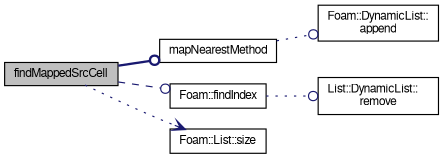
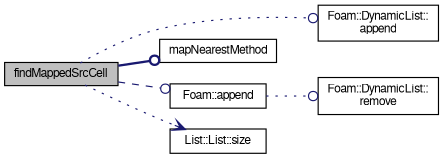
edge "mapNearestMethod" -> "Foam::DynamicList:: append": now "findMappedSrcCell" -> "Foam::DynamicList:: append"
node "Foam::findIndex": label "Foam::findIndex" -> "Foam::append"
node "List::DynamicList:: remove": label "List::DynamicList:: remove" -> "Foam::DynamicList:: remove"
node "Foam::List::size": label "Foam::List::size" -> "List::List::size"
